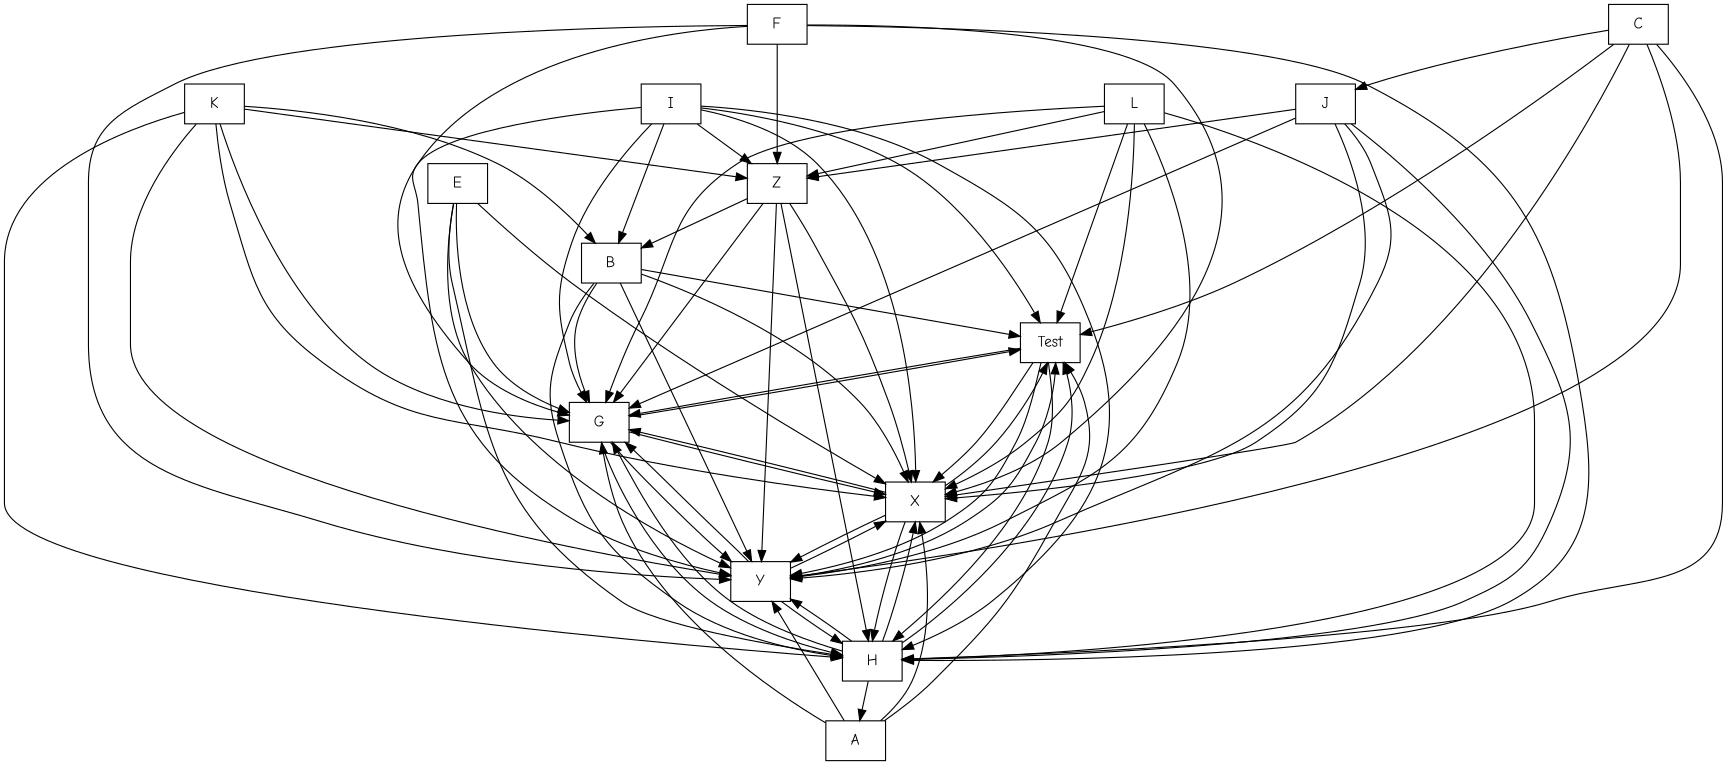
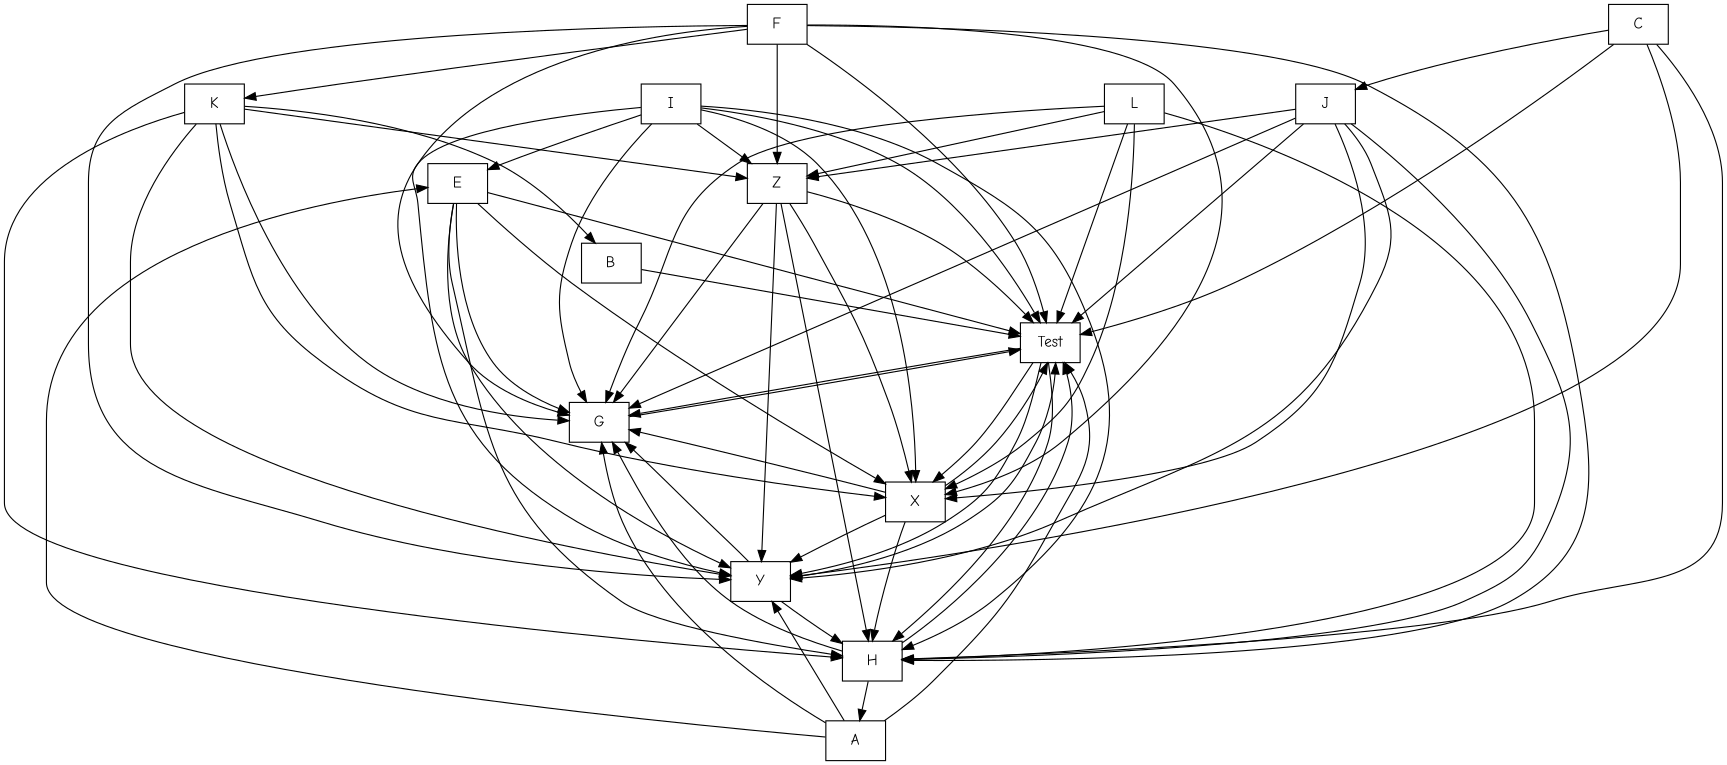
edge "F" -> "K": added
edge "F" -> "Test": added
edge "I" -> "B": now "I" -> "E"
edge "J" -> "Test": added
edge "Z" -> "B": now "Z" -> "Test"
edge "E" -> "Test": added
edge "B" -> "G": removed
edge "B" -> "X": removed
edge "C" -> "X": removed
edge "B" -> "Y": removed
edge "L" -> "Y": removed
edge "G" -> "X": removed
edge "G" -> "Y": removed
edge "B" -> "H": removed
edge "Y" -> "X": removed
edge "G" -> "H": removed
edge "H" -> "X": removed
edge "H" -> "Y": removed
edge "A" -> "X": now "A" -> "E"
